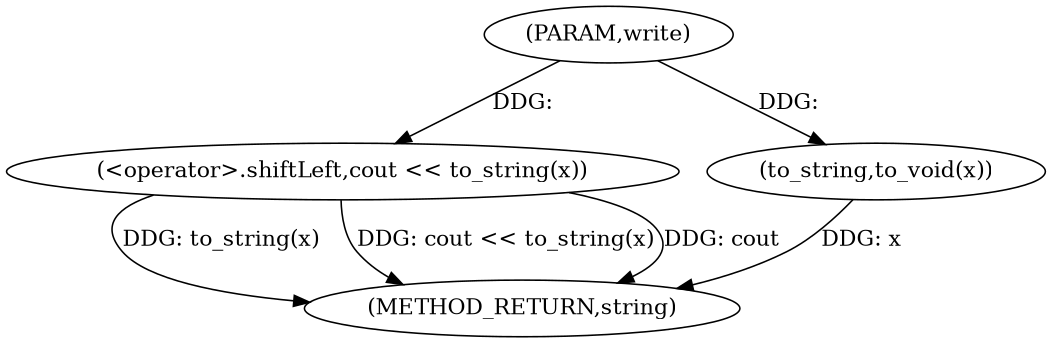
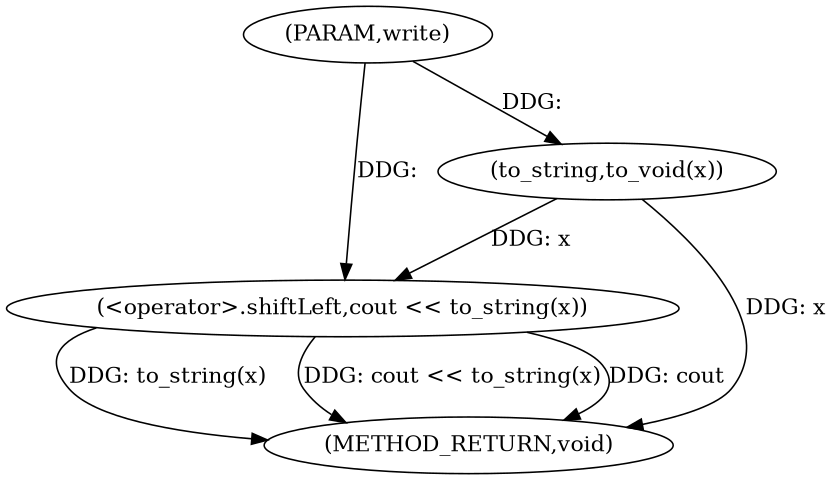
edge "(to_string,to_void(x))" -> "(<operator>.shiftLeft,cout << to_string(x))": added, label "DDG: x"
node "(METHOD_RETURN,string)": label "(METHOD_RETURN,string)" -> "(METHOD_RETURN,void)"
